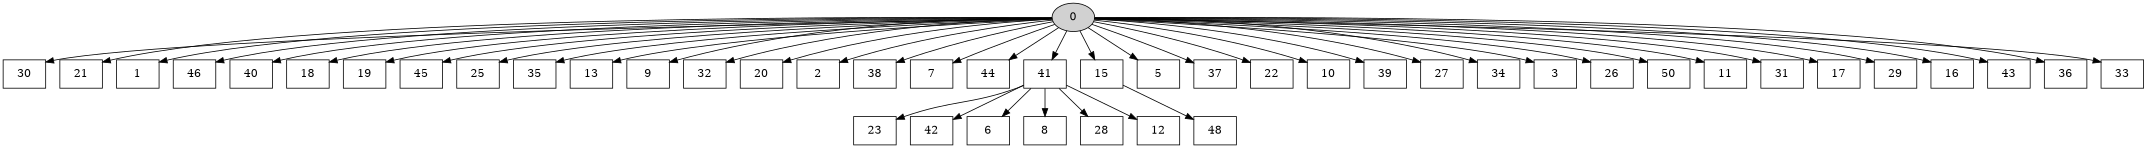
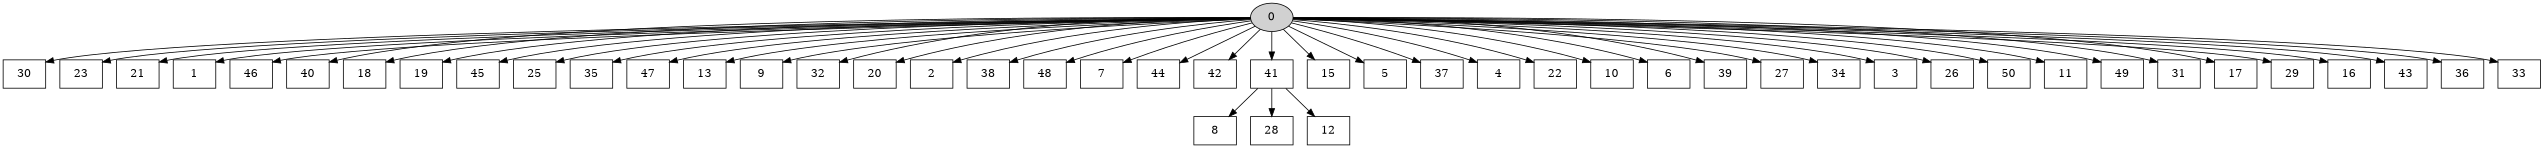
node "47": added
node "4": added
node "49": added
edge "41" -> "6": now "0" -> "6"
edge "41" -> "42": now "0" -> "42"
edge "15" -> "48": now "0" -> "48"
edge "41" -> "23": now "0" -> "23"
